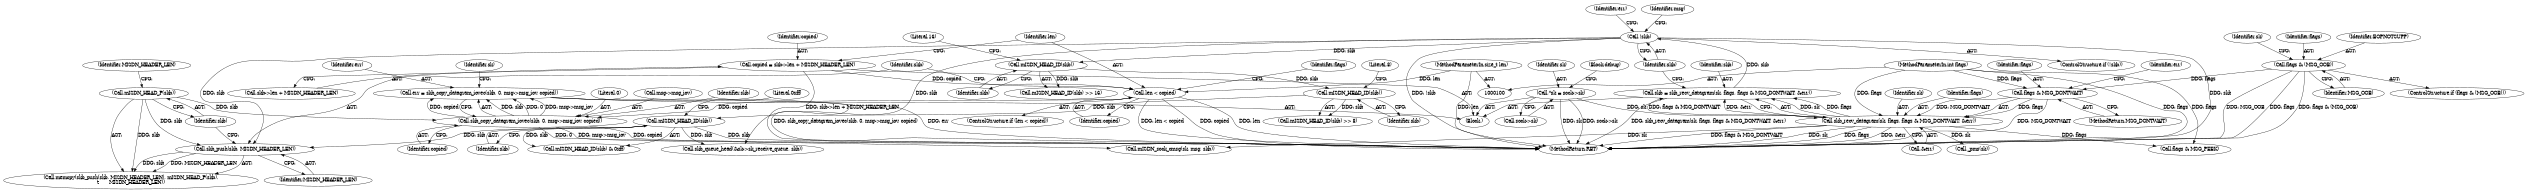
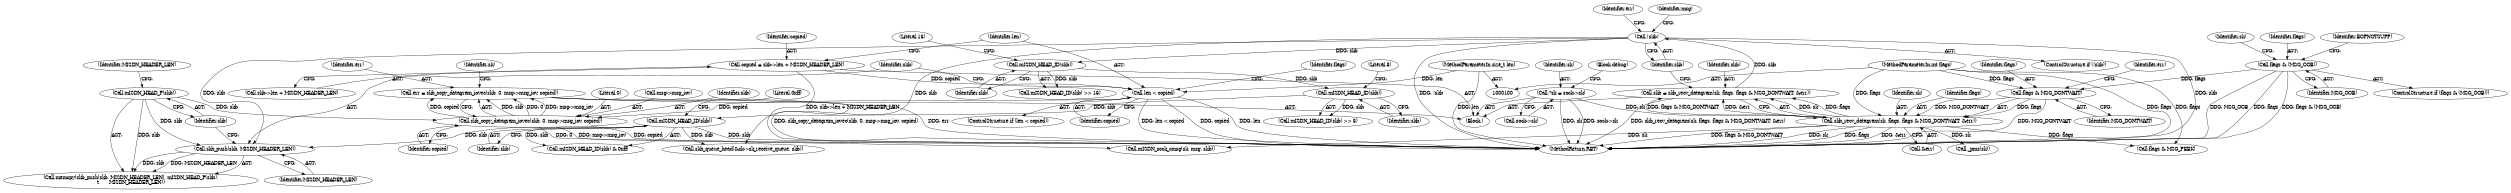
edge "(Identifier,EOPNOTSUPP)" -> "(Call,flags & (MSG_OOB))": label "AST: " -> "CFG: "
node "(MethodReturn,MSG_DONTWAIT)": label "(MethodReturn,MSG_DONTWAIT)" -> "(Identifier,MSG_DONTWAIT)"
